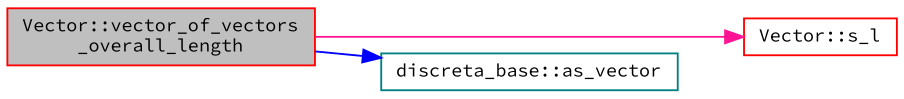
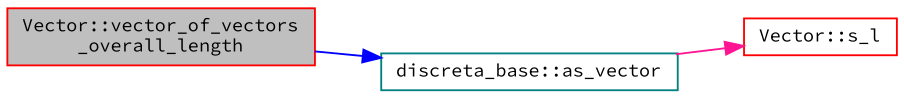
edge "Vector::vector_of_vectors _overall_length" -> "Vector::s_l": now "discreta_base::as_vector" -> "Vector::s_l"
